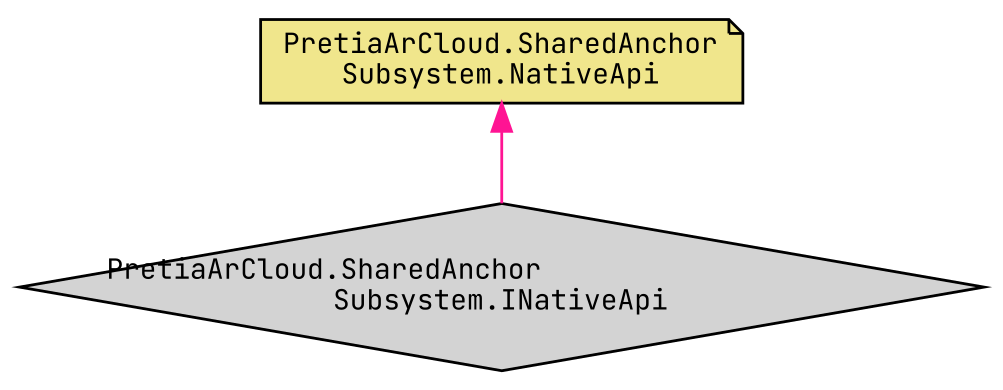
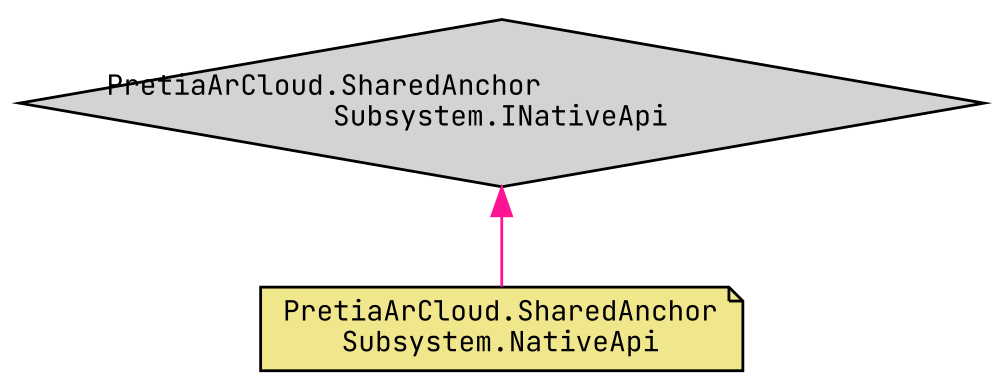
edge "PretiaArCloud.SharedAnchor Subsystem.INativeApi" -> "PretiaArCloud.SharedAnchor Subsystem.NativeApi": reversed
